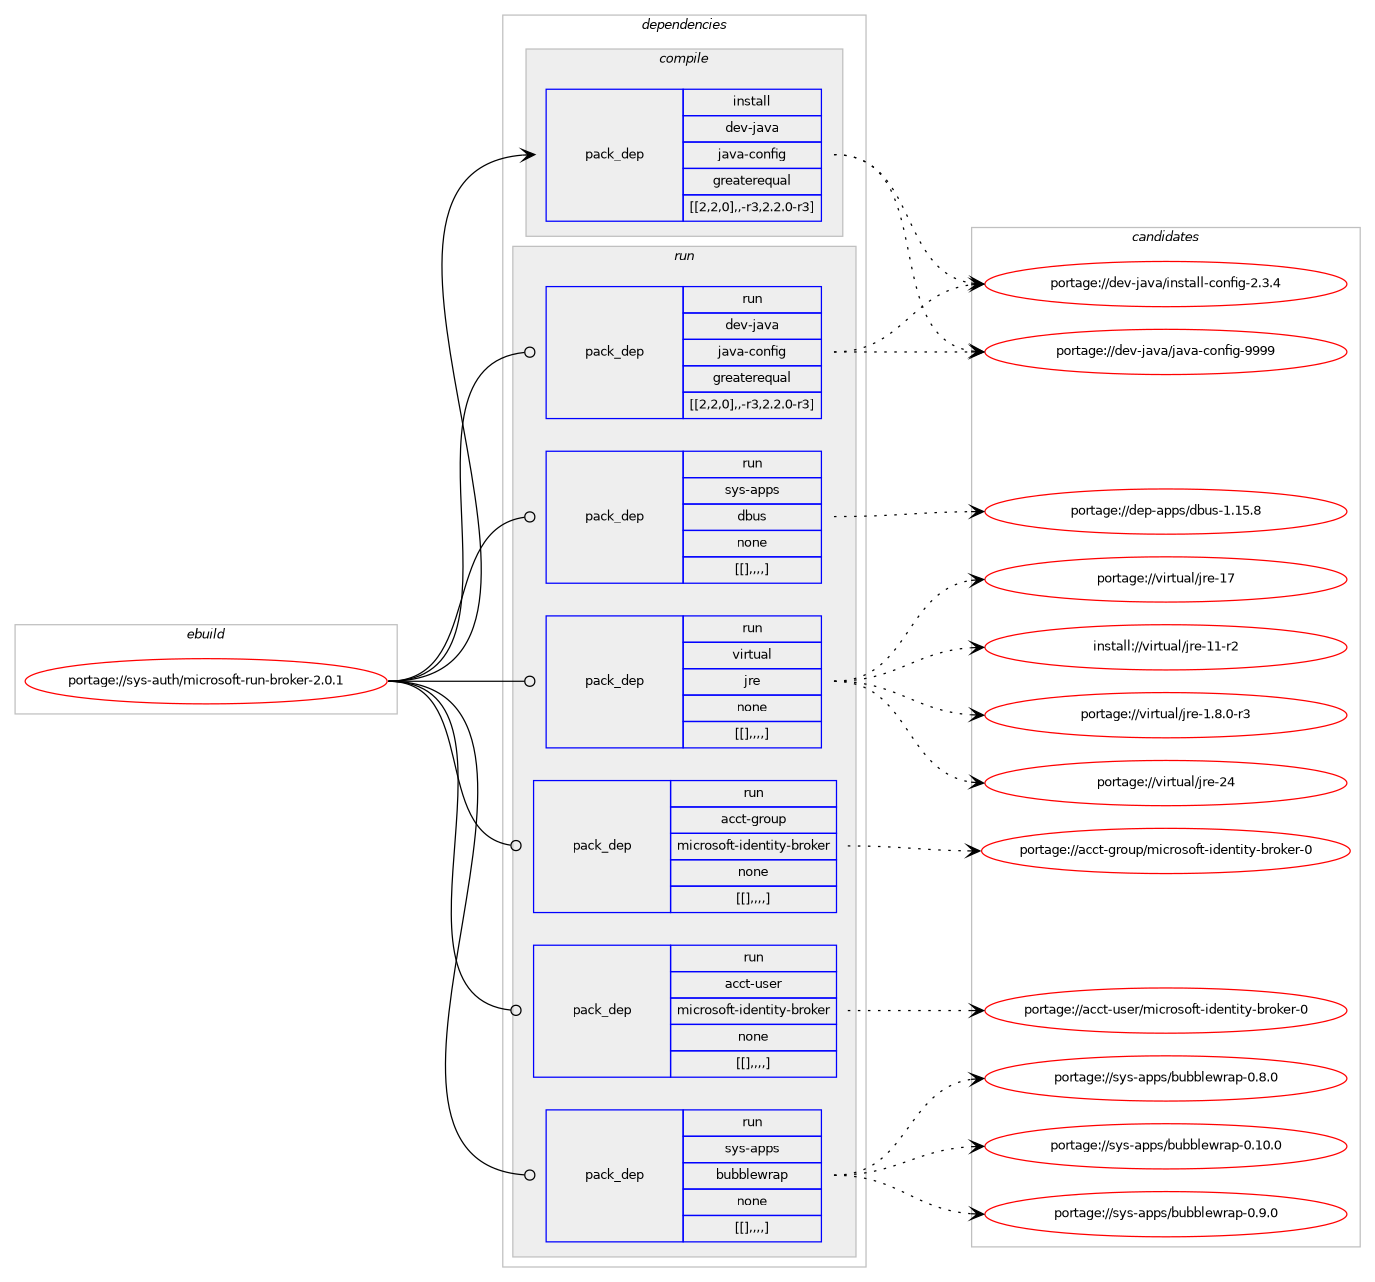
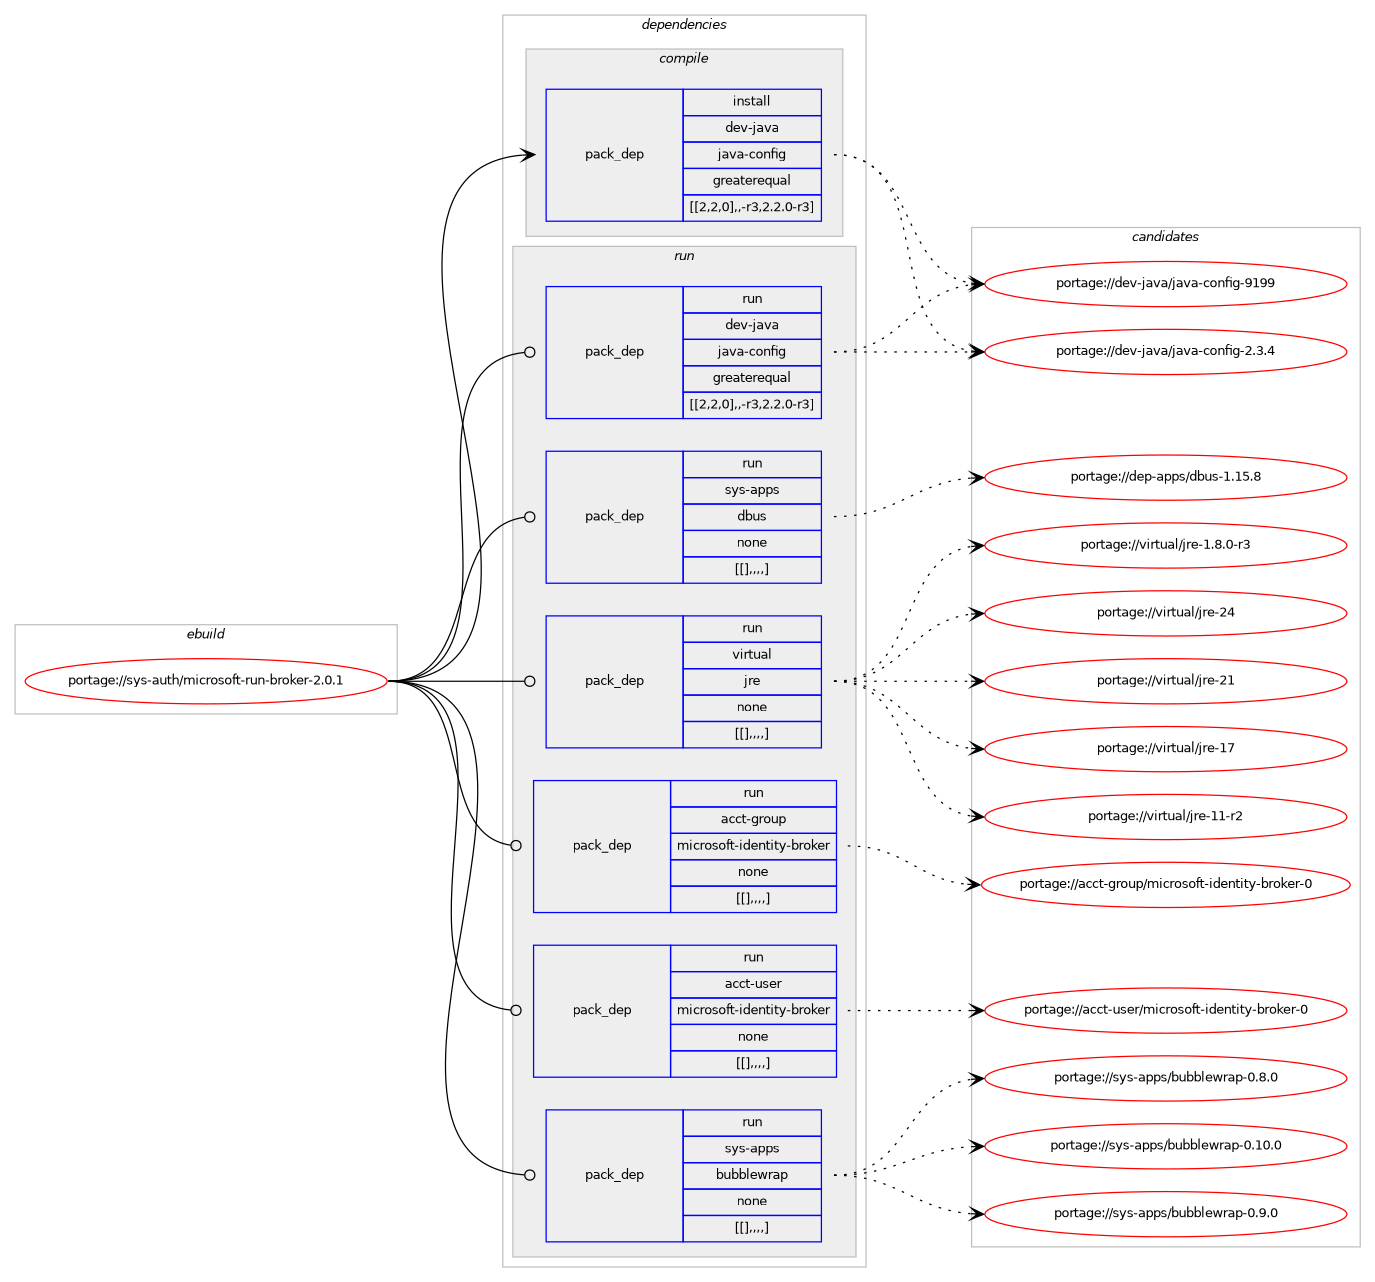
node "portage://dev-java/install-config-2.3.4": label "portage://dev-java/install-config-2.3.4" -> "portage://dev-java/java-config-2.3.4"
node "portage://dev-java/java-config-9999": label "portage://dev-java/java-config-9999" -> "portage://dev-java/java-config-9199"
node "install://virtual/jre-11-r2": label "install://virtual/jre-11-r2" -> "portage://virtual/jre-11-r2"
node "portage://virtual/jre-21": added
